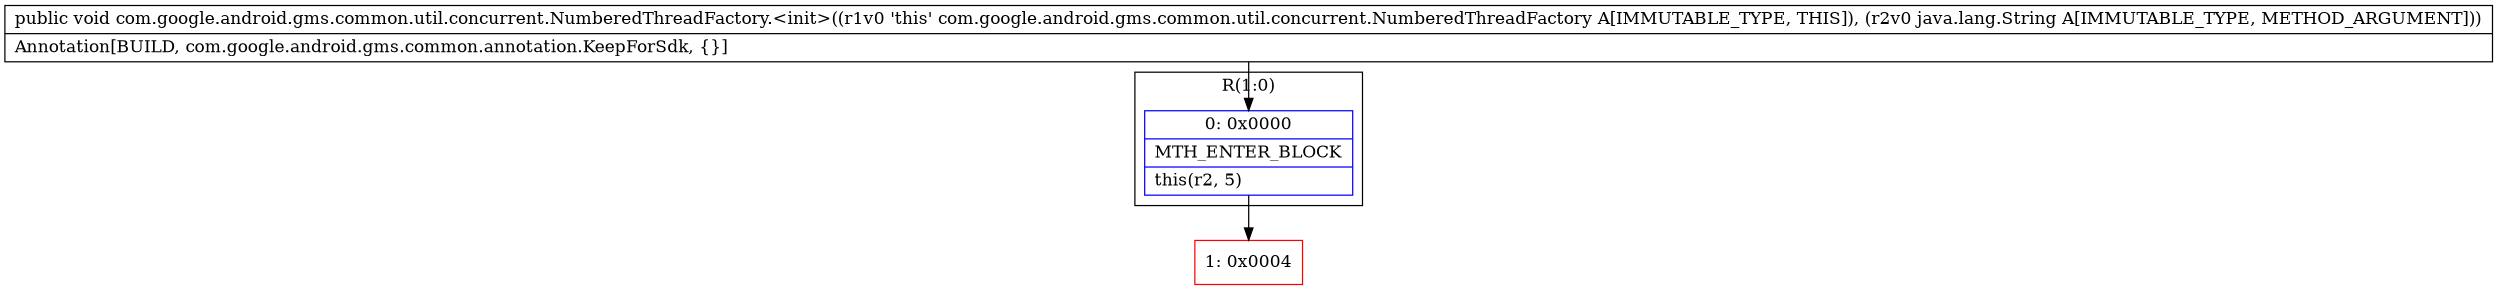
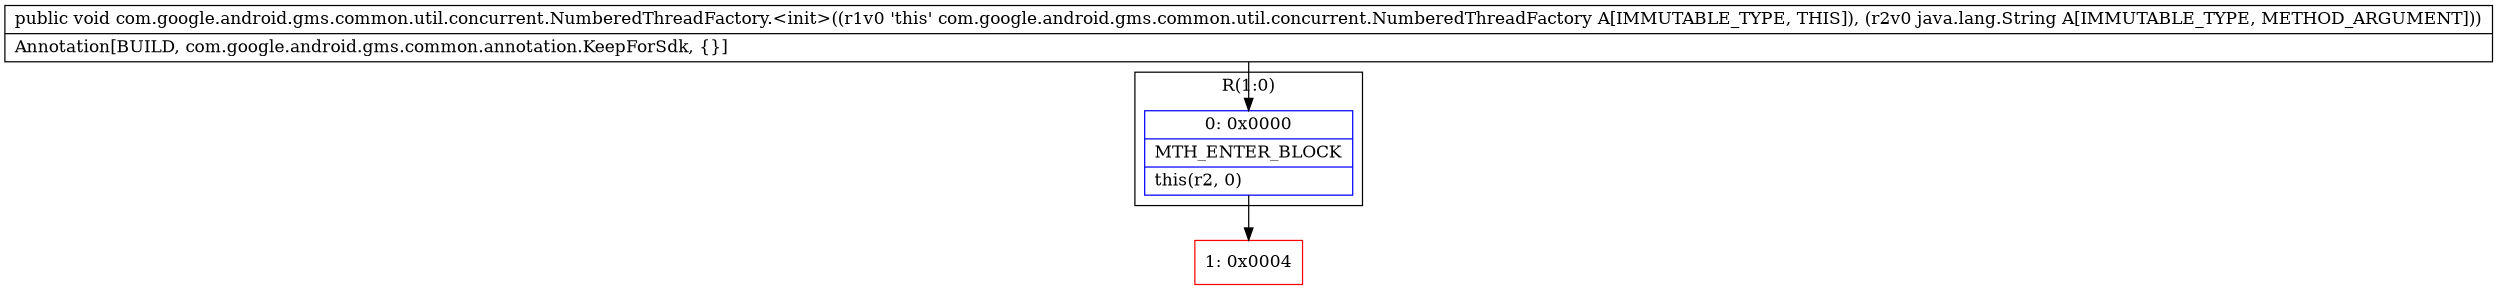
node "0: 0x0000": text "this(r2, 5)" -> "this(r2, 0)"
